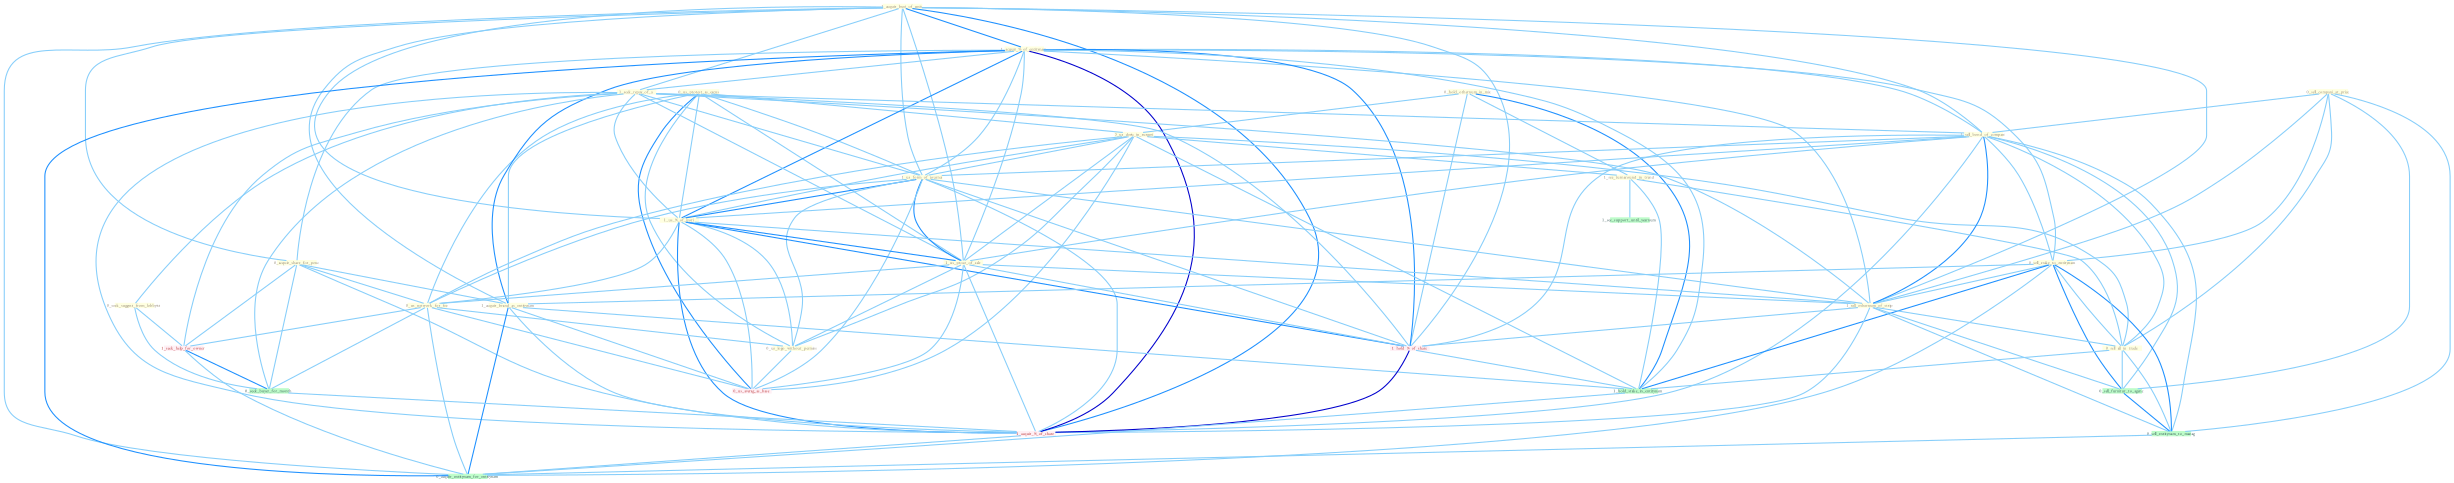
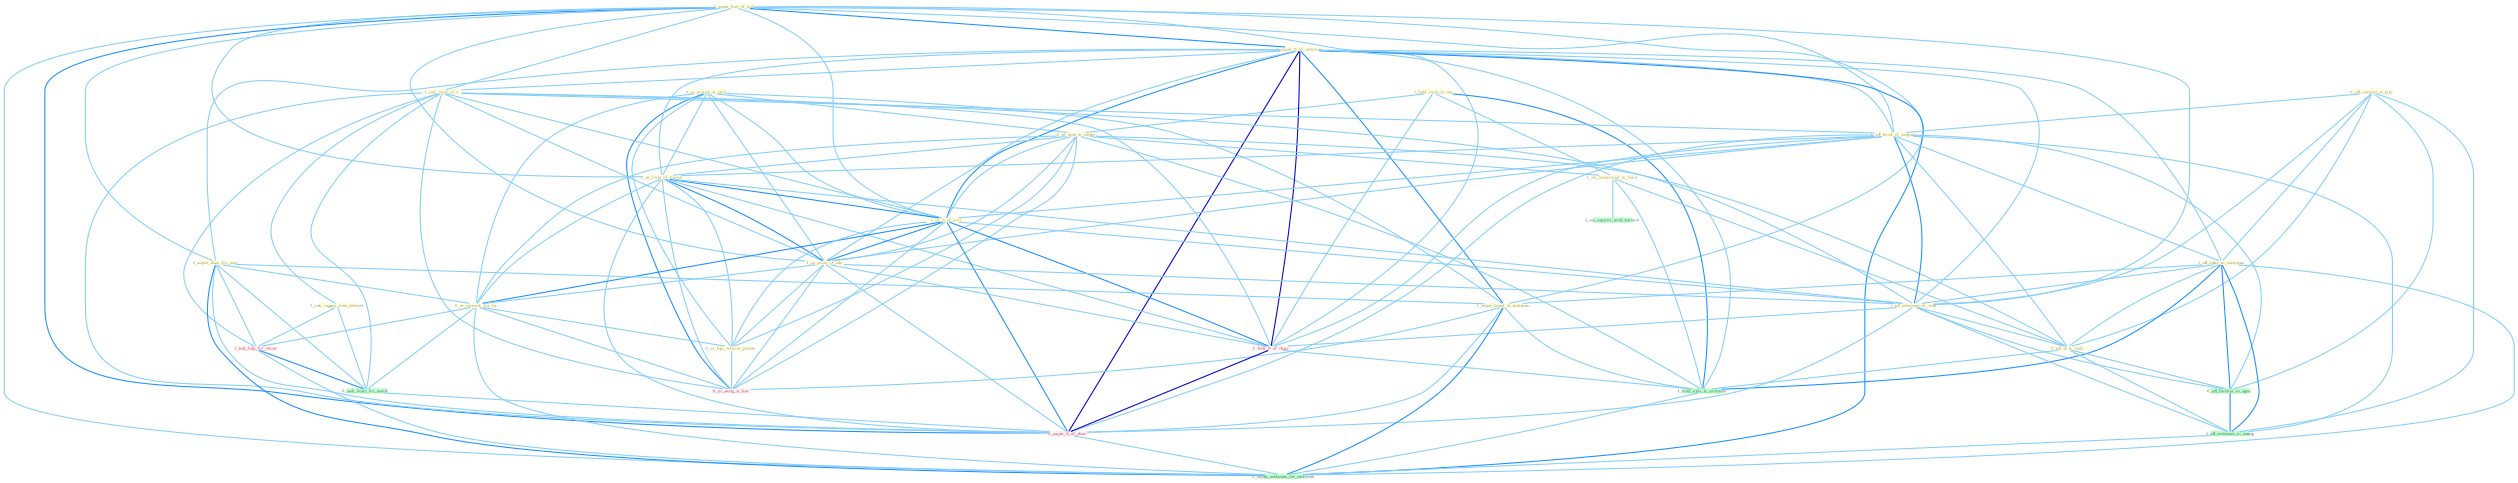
edge "1_acquir_%_of_entitynam" -- "1_hold_%_of_share": color #1e90ff -> #0000cd
node "0_hold_othernum_in_mix": label "0_hold_othernum_in_mix" -> "0_hold_stock_in_mix"
edge "1_seek_repay_of_a" -- "1_us_form_of_journal": now "1_seek_repay_of_a" -- "0_us_averag_as_base"
edge "1_us_%_of_ivori" -- "0_us_network_for_fee": color #87cefa -> #1e90ff
edge "0_acquir_share_for_penc" -- "0_acquir_entitynam_for_entitynam": added
